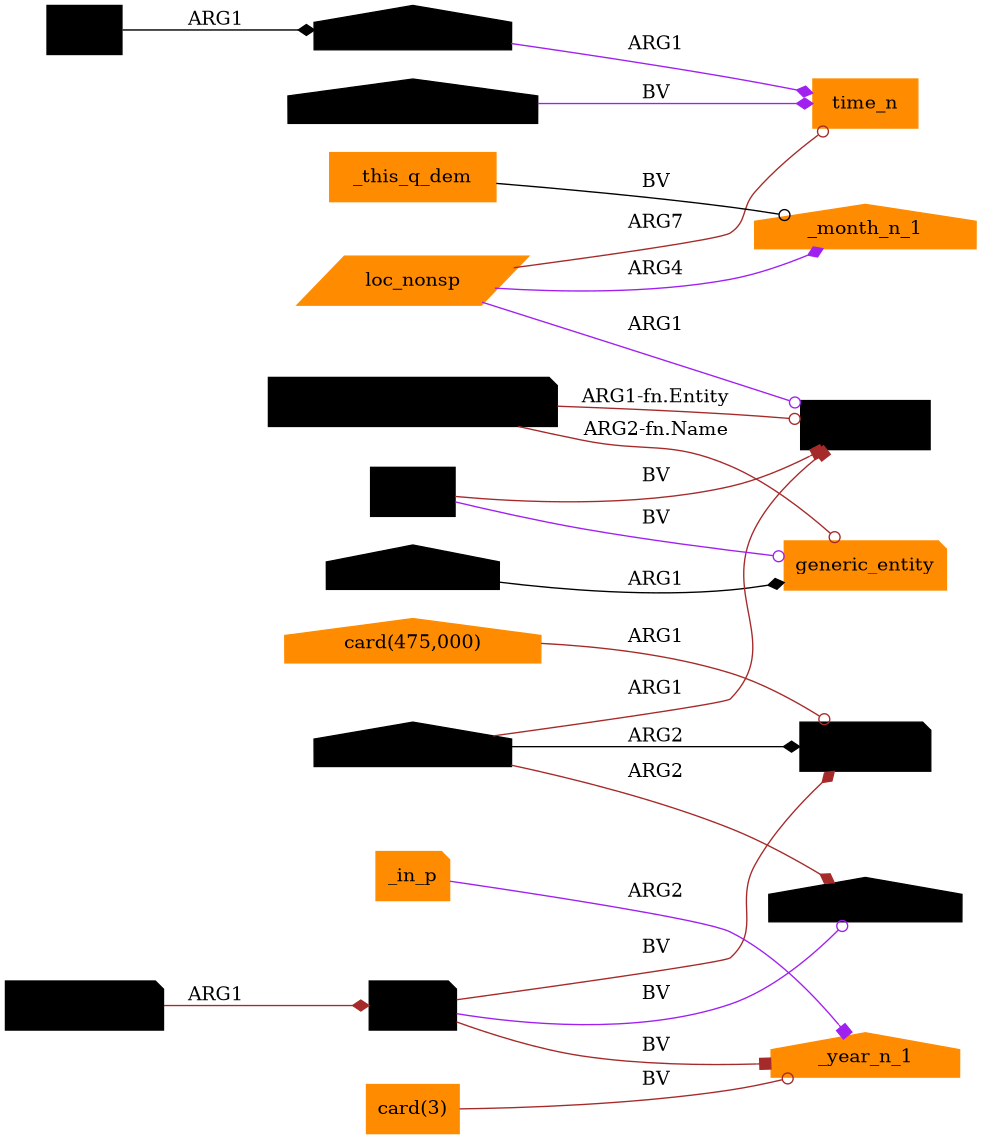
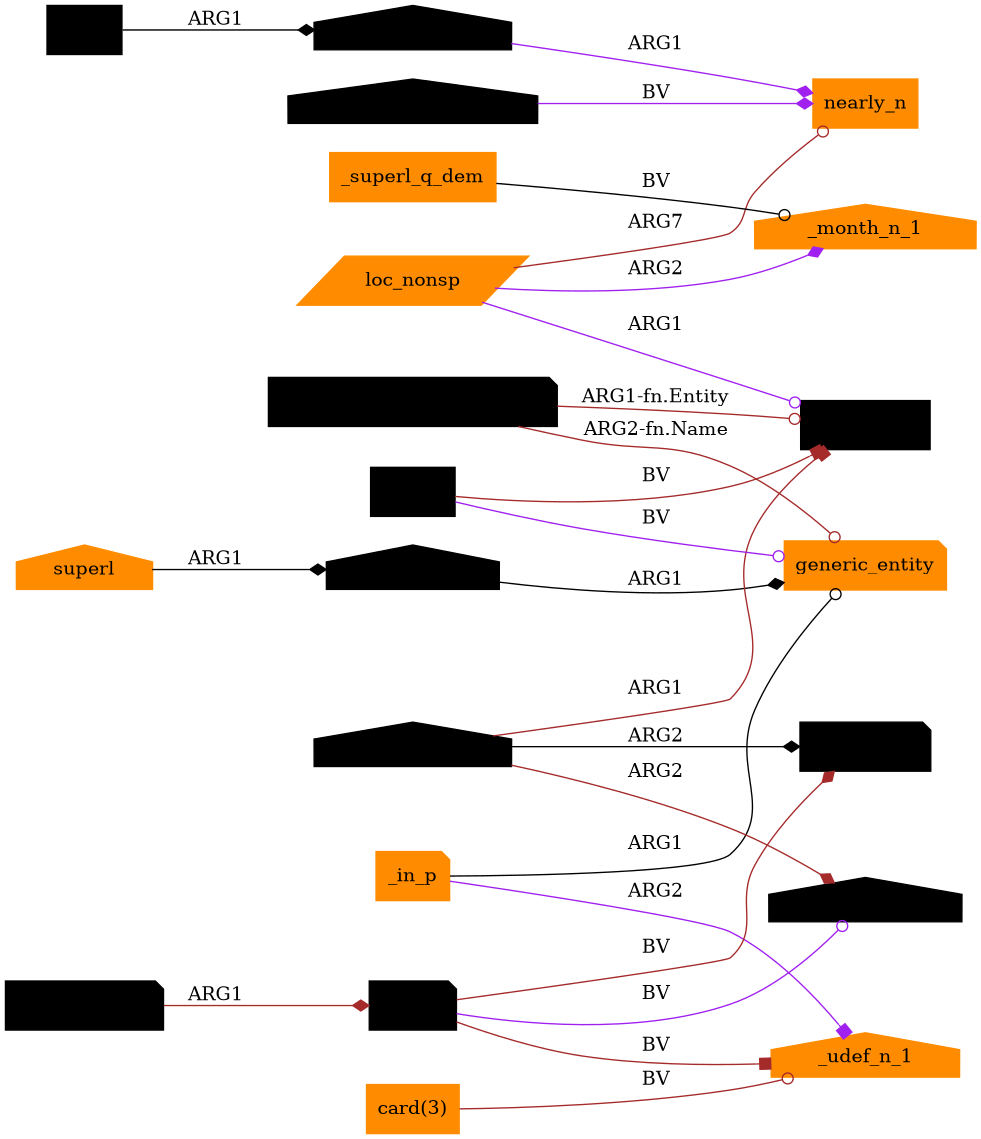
node "time_n": label "time_n" -> "nearly_n"
node "_this_q_dem": label "_this_q_dem" -> "_superl_q_dem"
edge "loc_nonsp" -> "_month_n_1": label "ARG4" -> "ARG2"
node "superl": added
node "card(475,000)": removed
edge "_in_p" -> "generic_entity": added, label "ARG1"
node "_year_n_1": label "_year_n_1" -> "_udef_n_1"
